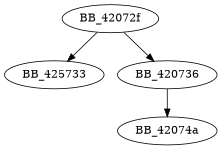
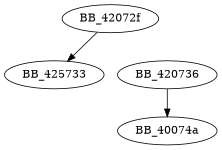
edge "BB_42072f" -> "BB_420736": removed
node "BB_42074a": label "BB_42074a" -> "BB_40074a"
